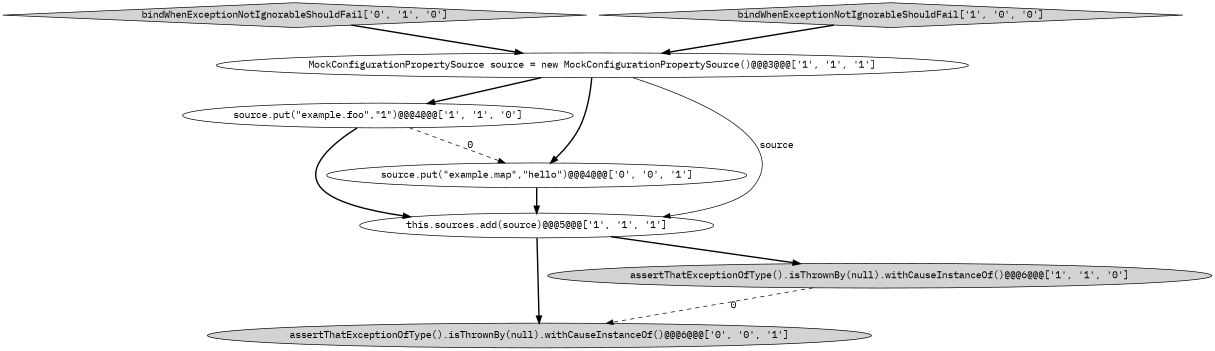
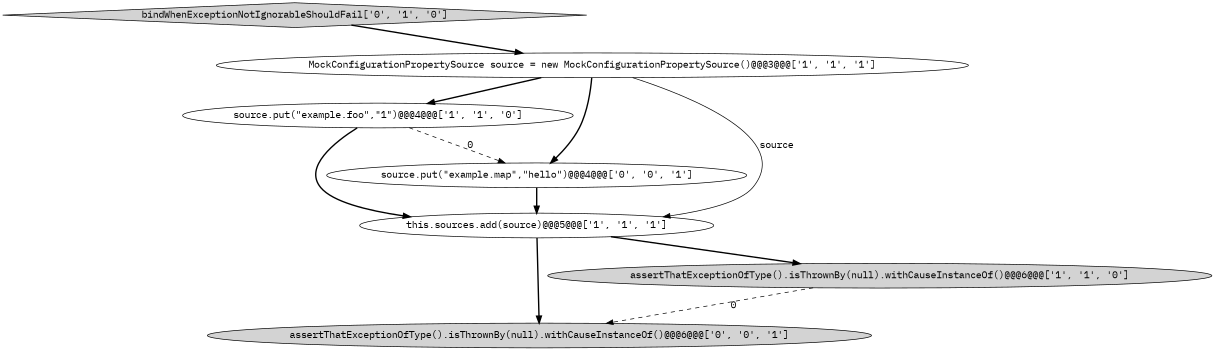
node "bindWhenExceptionNotIgnorableShouldFail['1', '0', '0']": removed
